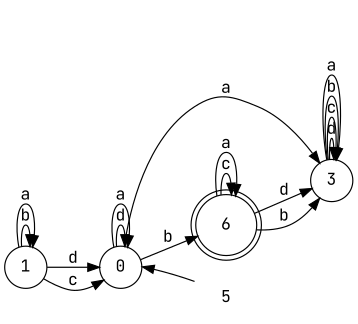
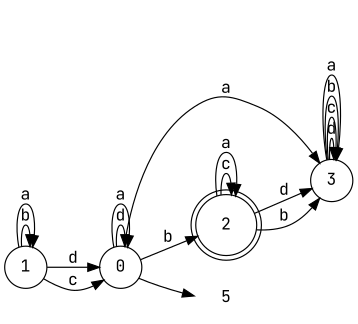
node "6": label "6" -> "2"
edge "5" -> "0": reversed
